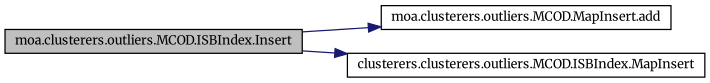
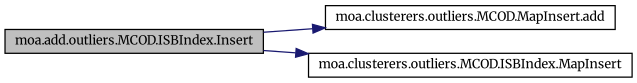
node "moa.clusterers.outliers.MCOD.ISBIndex.Insert": label "moa.clusterers.outliers.MCOD.ISBIndex.Insert" -> "moa.add.outliers.MCOD.ISBIndex.Insert"
node "clusterers.clusterers.outliers.MCOD.ISBIndex.MapInsert": label "clusterers.clusterers.outliers.MCOD.ISBIndex.MapInsert" -> "moa.clusterers.outliers.MCOD.ISBIndex.MapInsert"
